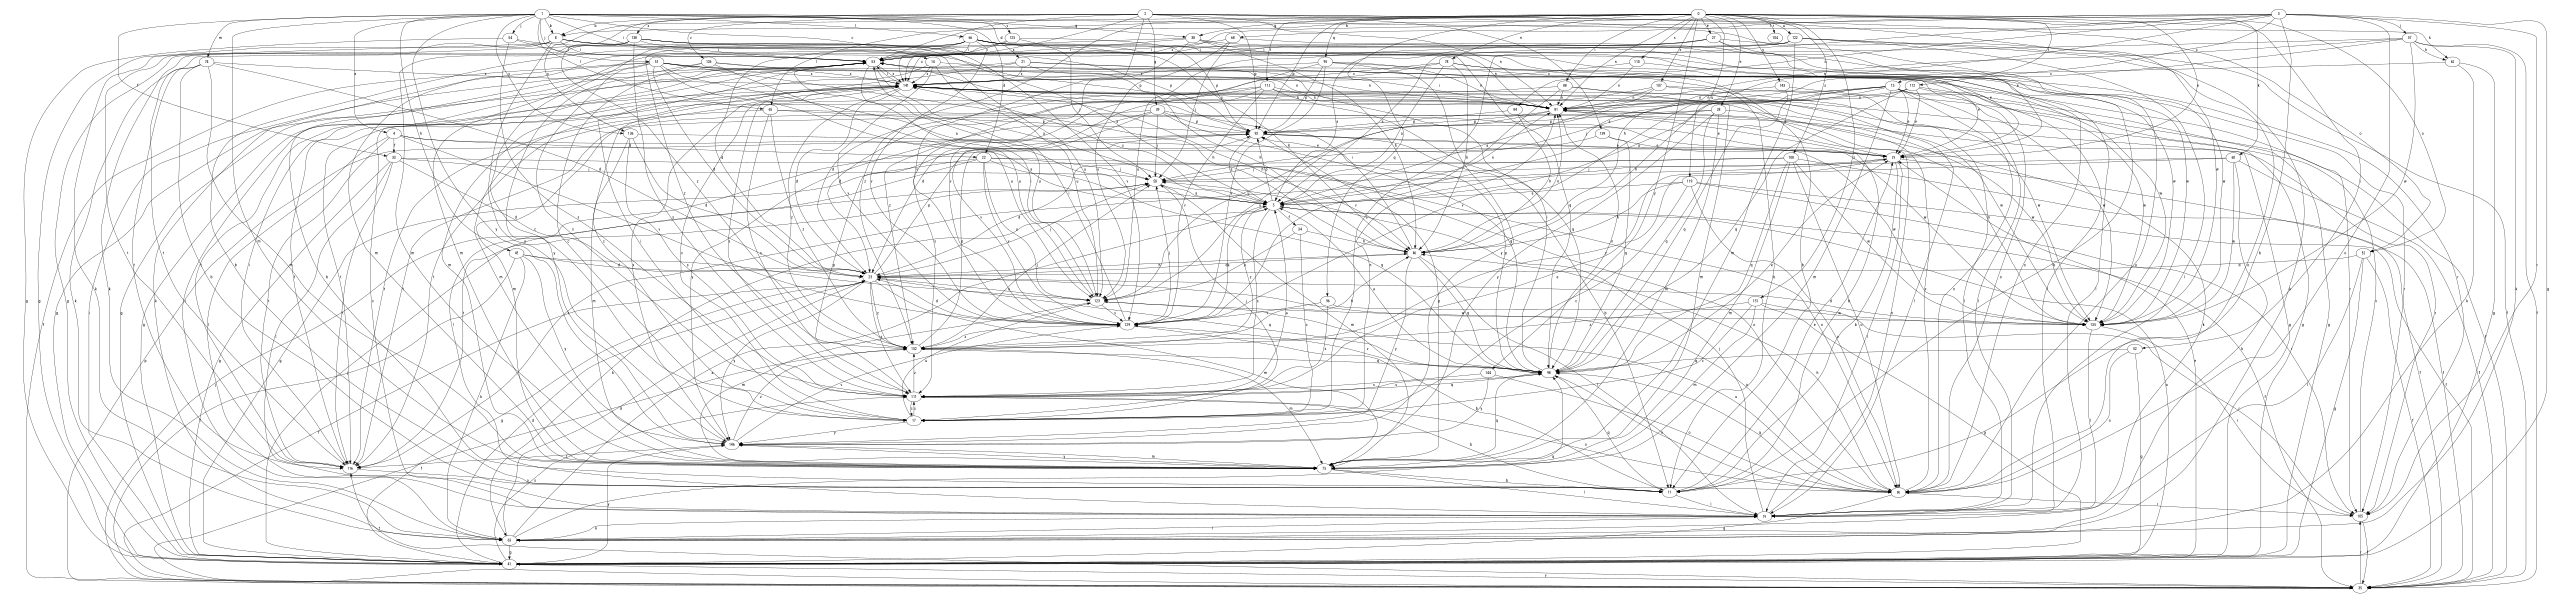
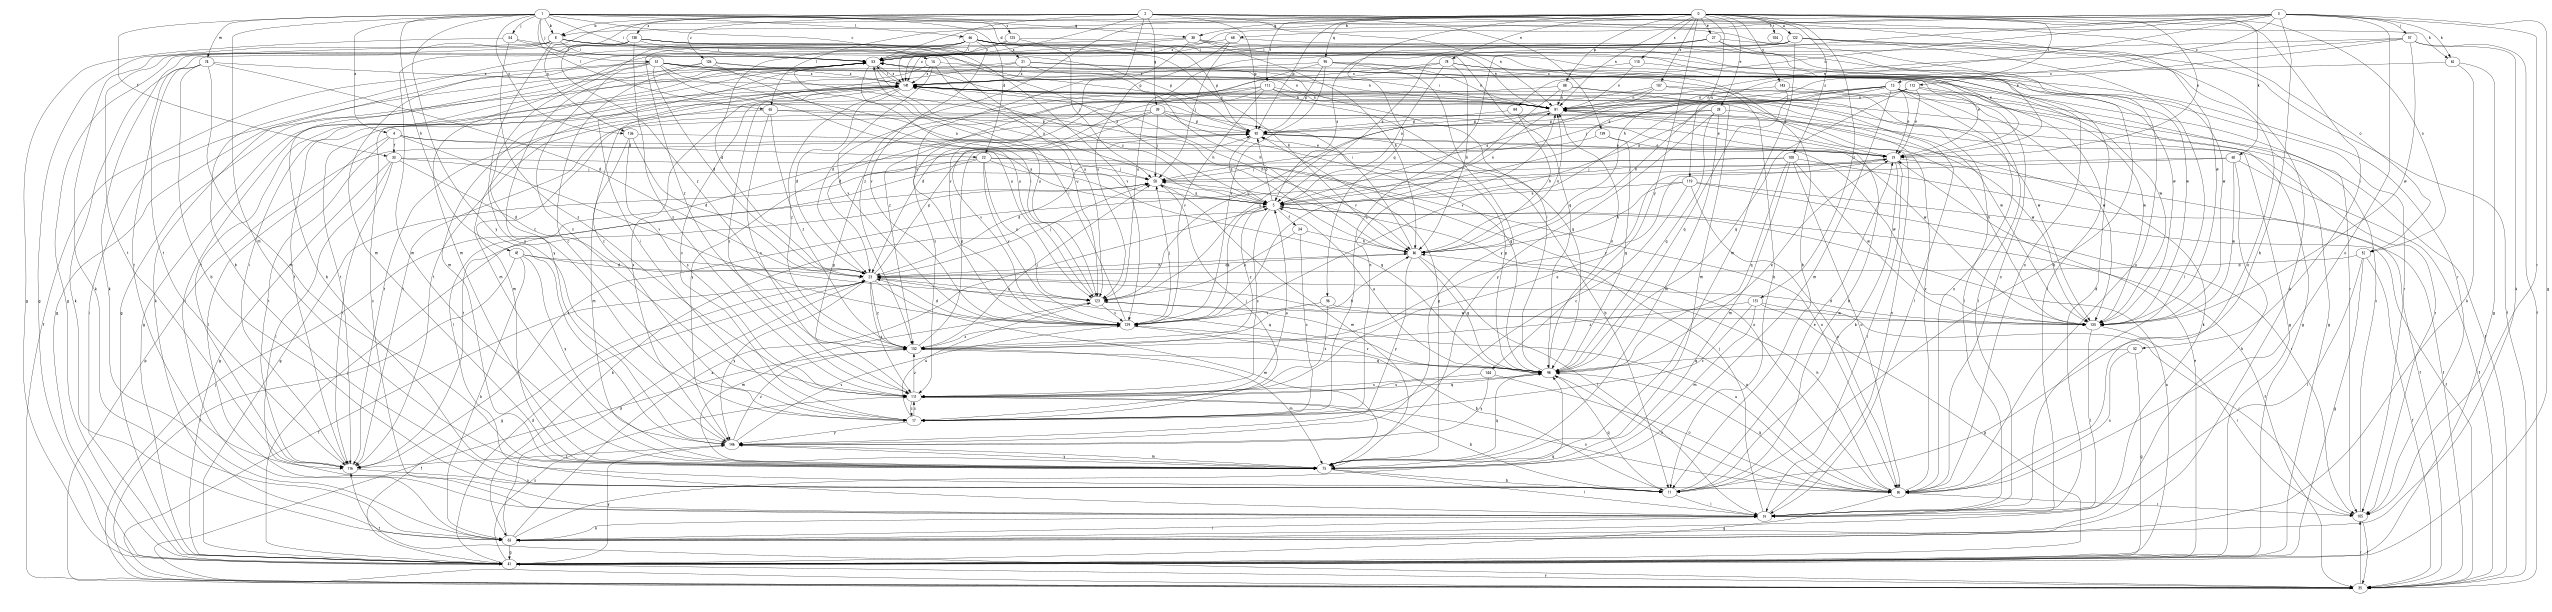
edge "0" -> "88": label "i" -> "p"
edge "57" -> "62": now "3" -> "62"
edge "110" -> "69": label "l" -> "d"
